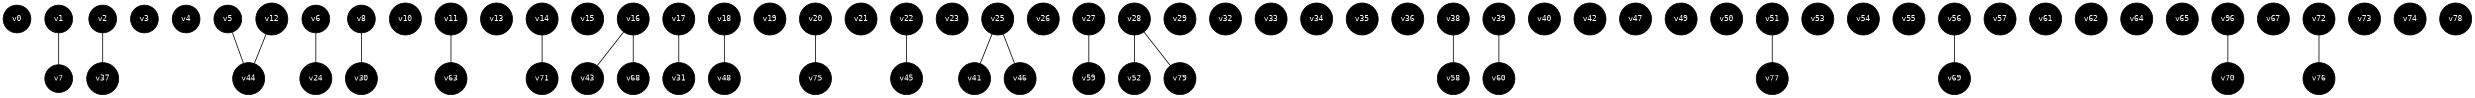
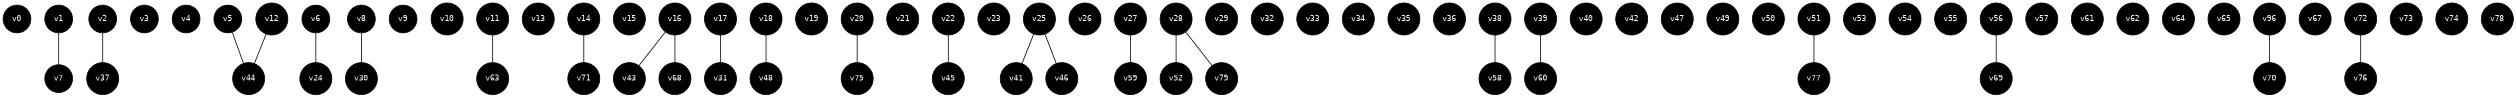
node "v9": added
